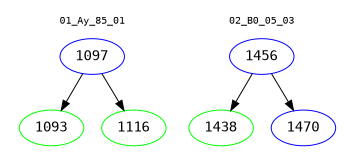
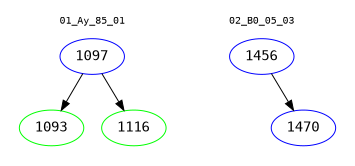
node "1438": removed
